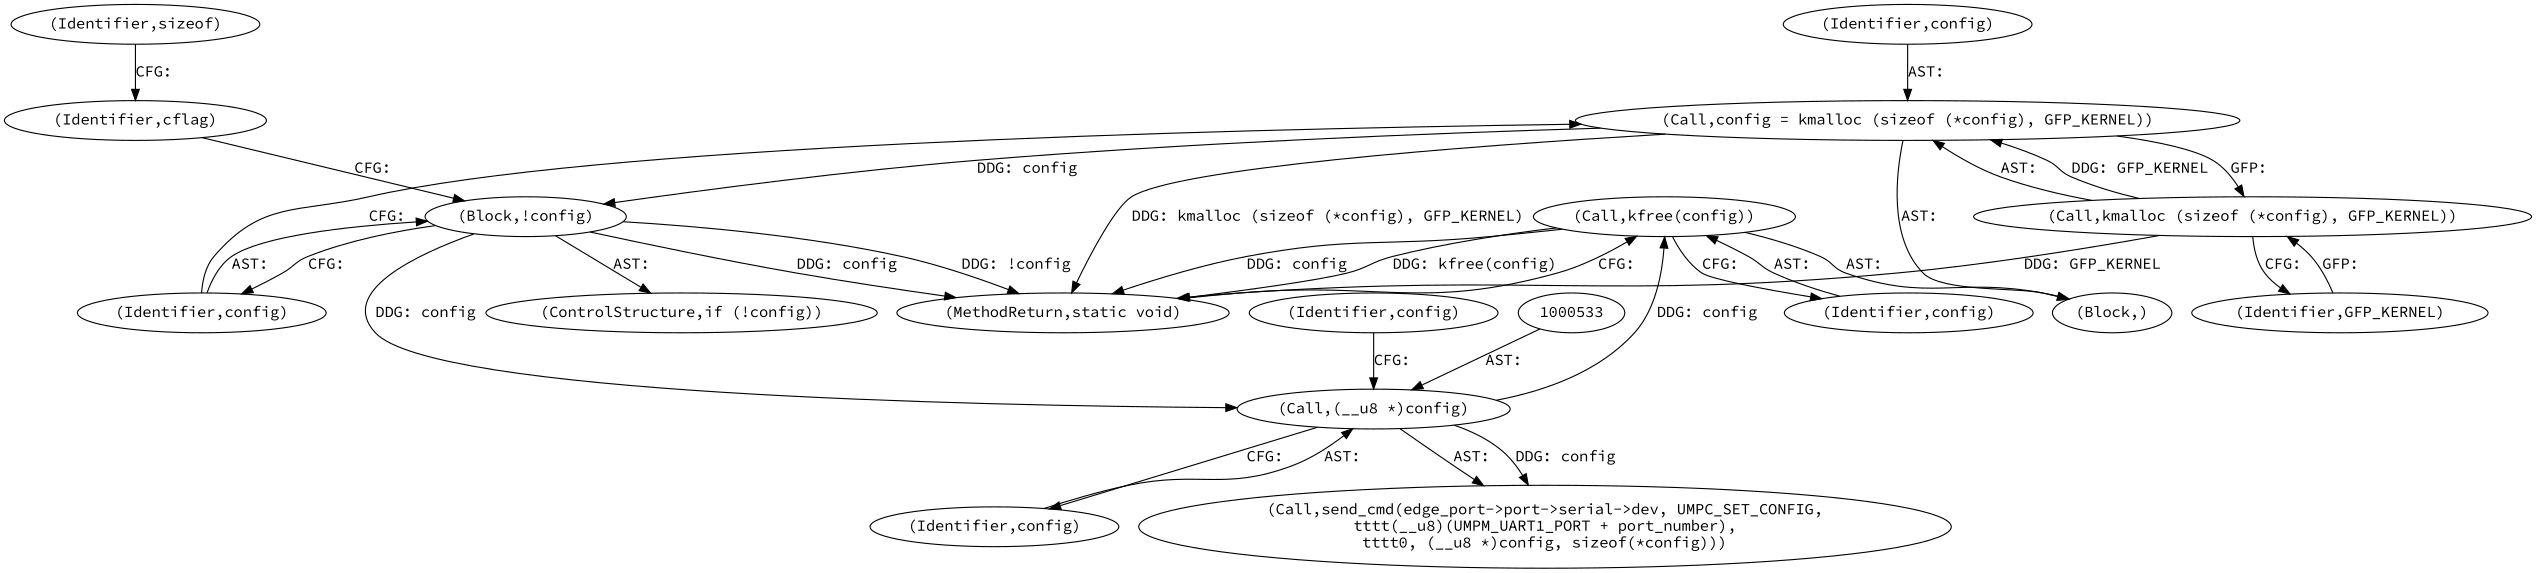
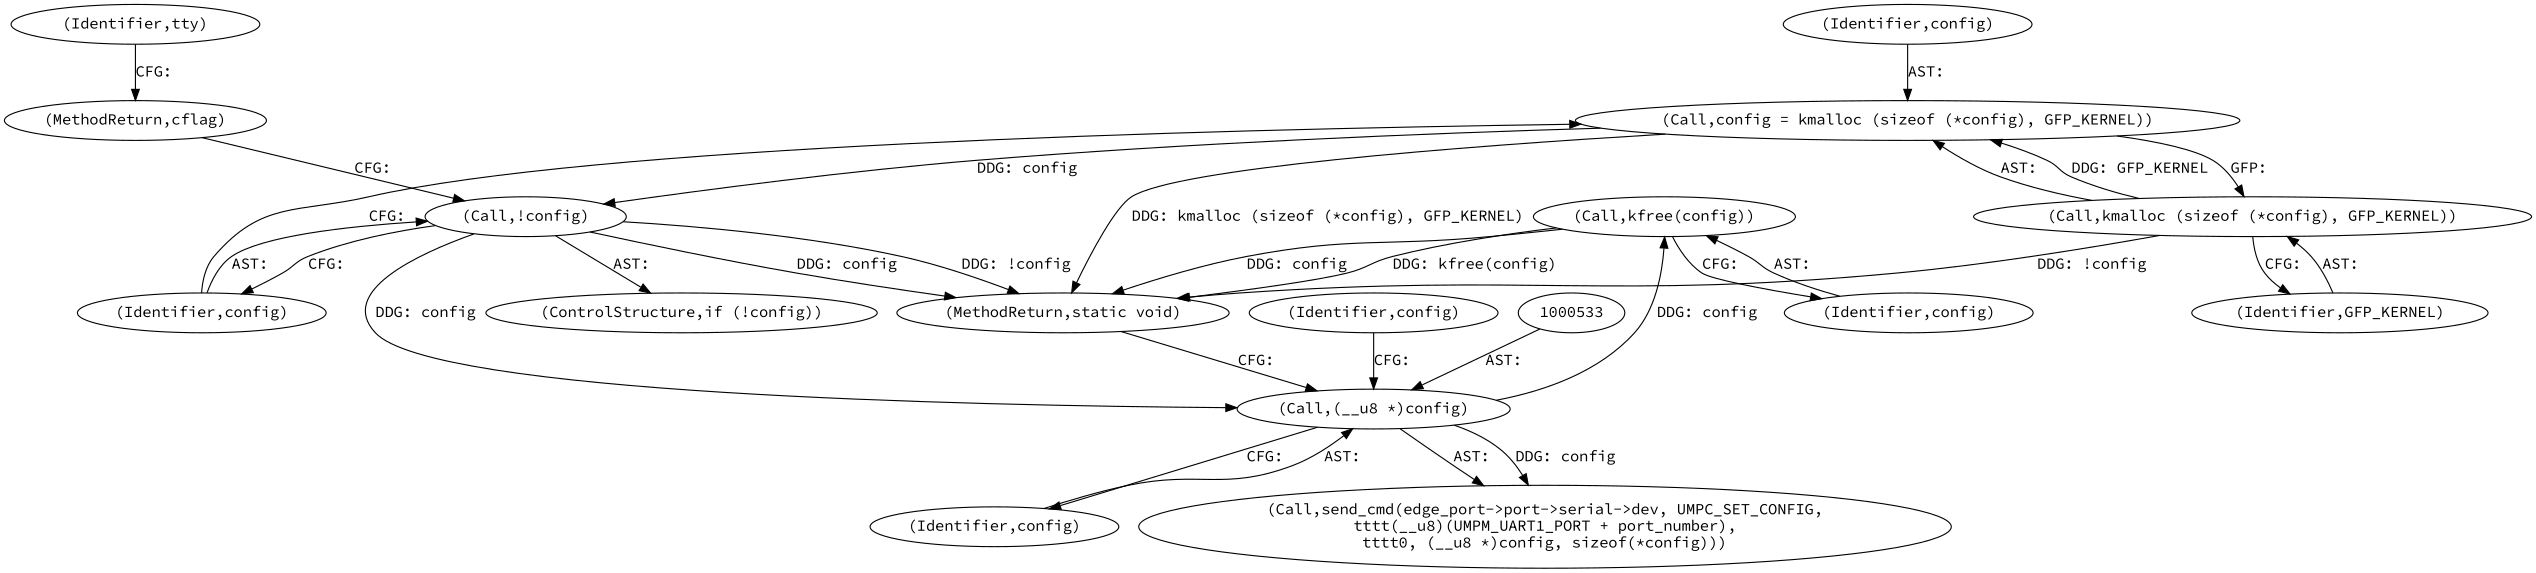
node "(Identifier,sizeof)": label "(Identifier,sizeof)" -> "(Identifier,tty)"
node "(Identifier,cflag)": label "(Identifier,cflag)" -> "(MethodReturn,cflag)"
node "(Block,!config)": label "(Block,!config)" -> "(Call,!config)"
edge "(Call,kmalloc (sizeof (*config), GFP_KERNEL))" -> "(MethodReturn,static void)": label "DDG: GFP_KERNEL" -> "DDG: !config"
edge "(Identifier,GFP_KERNEL)" -> "(Call,kmalloc (sizeof (*config), GFP_KERNEL))": label "GFP: " -> "AST: "
edge "(MethodReturn,static void)" -> "(Call,kfree(config))": now "(MethodReturn,static void)" -> "(Call,(__u8 *)config)"
node "(Block,)": removed
